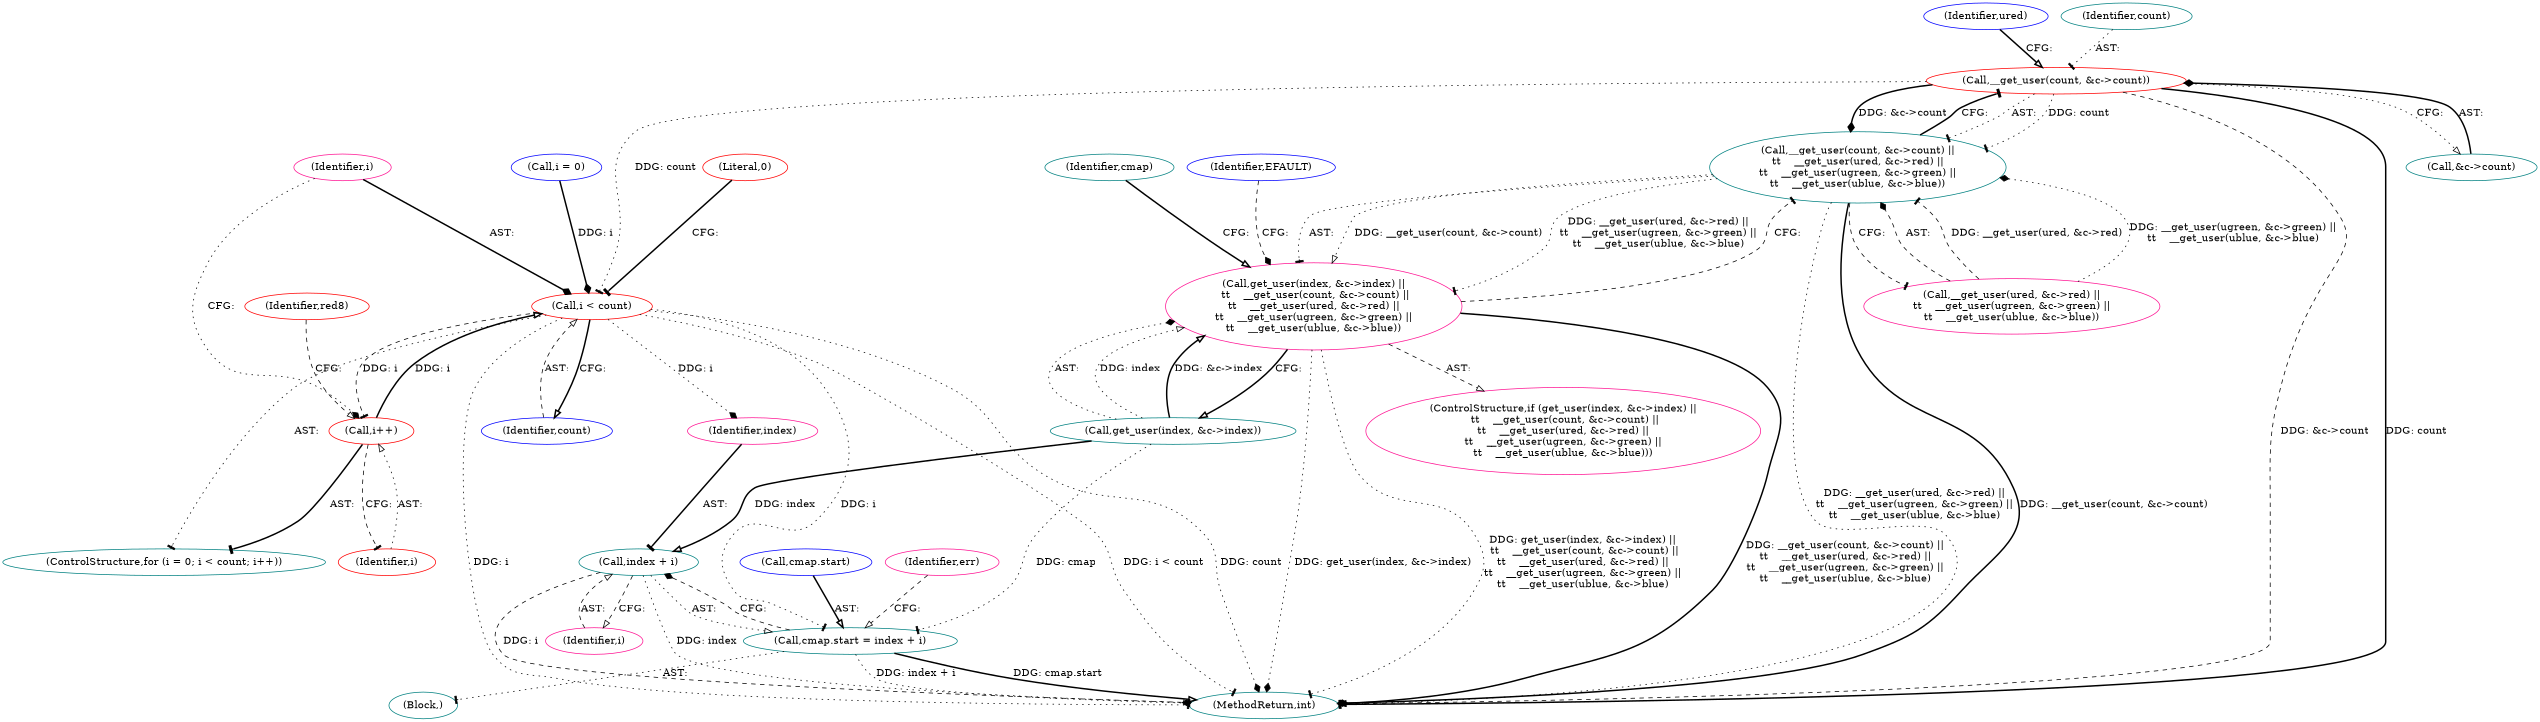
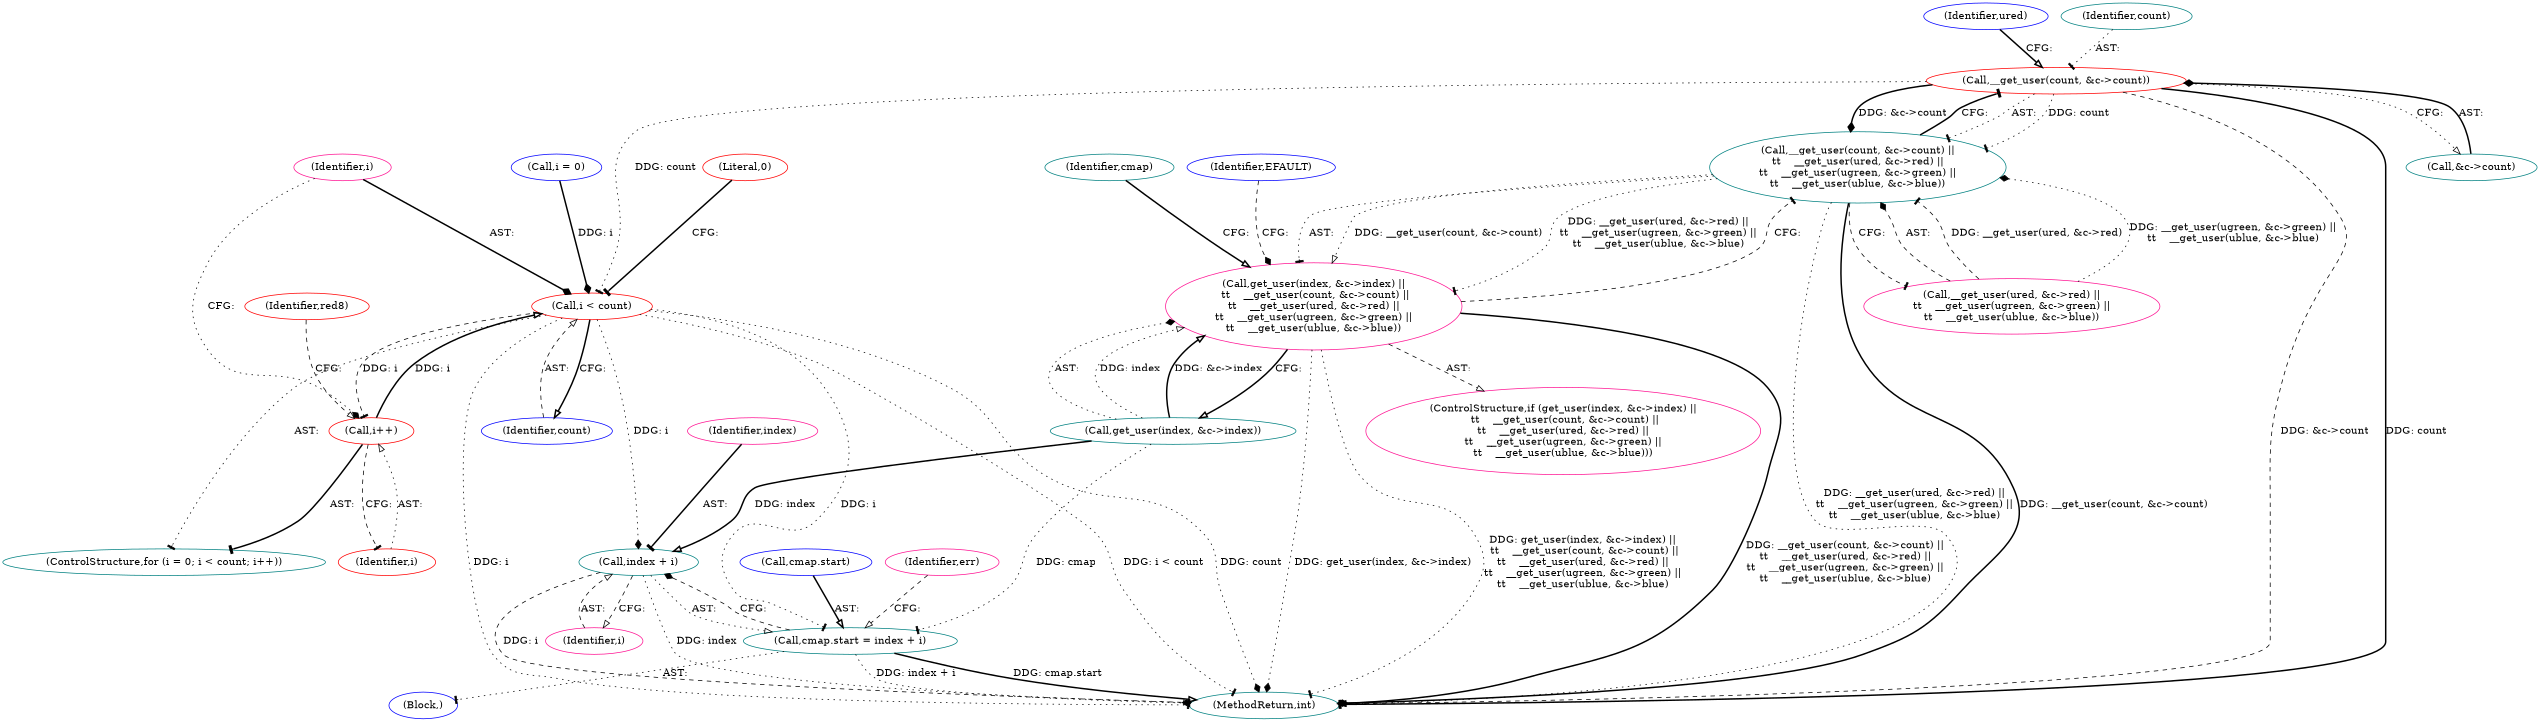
edge "(Call,i < count)" -> "(Identifier,index)": now "(Call,i < count)" -> "(Call,index + i)"
node "(Block,)": color teal -> blue
